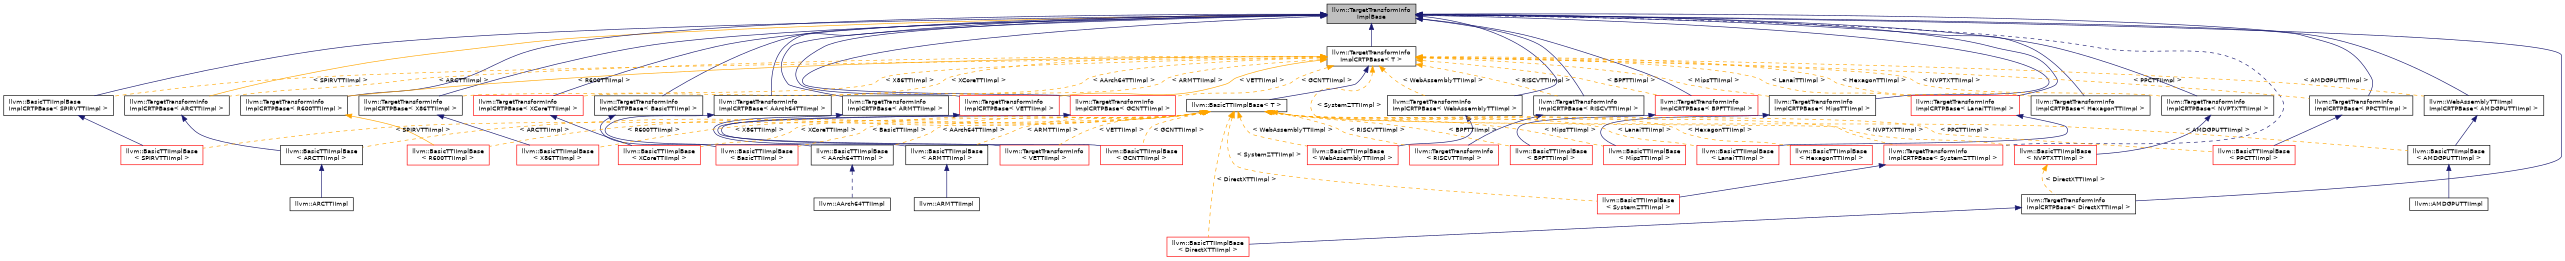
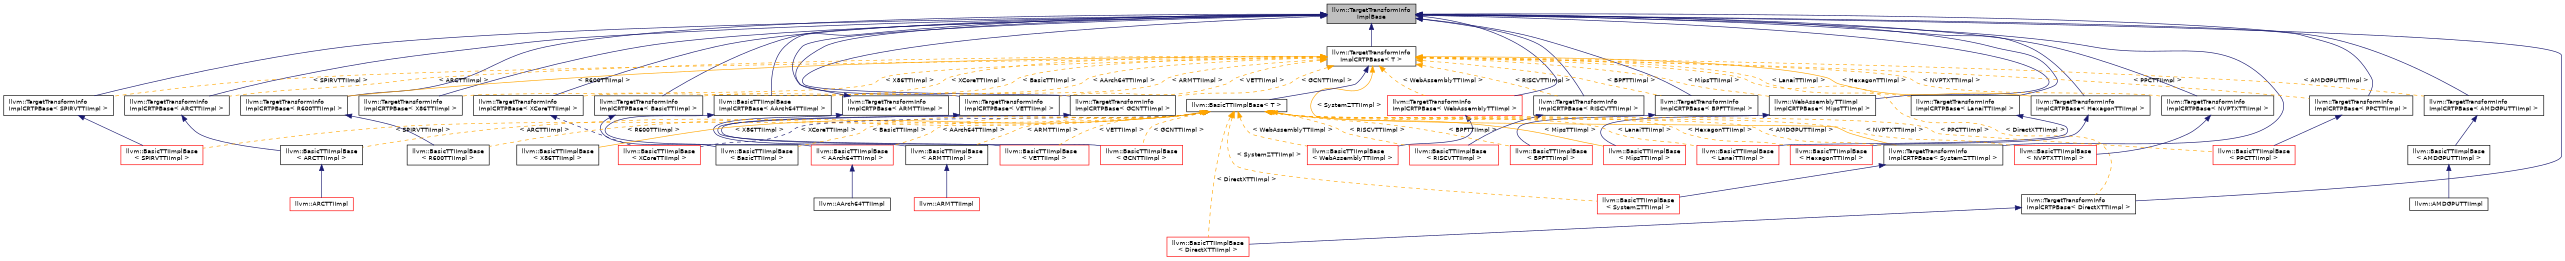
edge "llvm::TargetTransformInfo ImplCRTPBase< ARMTTIImpl >" -> "llvm::TargetTransformInfo ImplBase": reversed
edge "llvm::TargetTransformInfo ImplCRTPBase< ARCTTIImpl >" -> "llvm::TargetTransformInfo ImplBase": color orange -> midnightblue
edge "llvm::TargetTransformInfo ImplCRTPBase< SystemZTTIImpl >" -> "llvm::TargetTransformInfo ImplBase": style dashed -> solid
edge "llvm::TargetTransformInfo ImplCRTPBase< HexagonTTIImpl >" -> "llvm::TargetTransformInfo ImplCRTPBase< T >": style dashed -> solid
edge "llvm::TargetTransformInfo ImplCRTPBase< BasicTTIImpl >" -> "llvm::TargetTransformInfo ImplCRTPBase< T >": added, label "< BasicTTIImpl >"
edge "llvm::TargetTransformInfo ImplCRTPBase< VETTIImpl >" -> "llvm::TargetTransformInfo ImplCRTPBase< T >": style solid -> dashed
node "llvm::BasicTTIImplBase ImplCRTPBase< SPIRVTTIImpl >": label "llvm::BasicTTIImplBase ImplCRTPBase< SPIRVTTIImpl >" -> "llvm::TargetTransformInfo ImplCRTPBase< SPIRVTTIImpl >"
node "llvm::TargetTransformInfo ImplCRTPBase< XCoreTTIImpl >": color red -> black
node "llvm::TargetTransformInfo ImplCRTPBase< AArch64TTIImpl >": label "llvm::TargetTransformInfo ImplCRTPBase< AArch64TTIImpl >" -> "llvm::BasicTTIImplBase ImplCRTPBase< AArch64TTIImpl >"
node "llvm::TargetTransformInfo ImplCRTPBase< VETTIImpl >": color red -> black
node "llvm::TargetTransformInfo ImplCRTPBase< GCNTTIImpl >": color red -> black
node "llvm::TargetTransformInfo ImplCRTPBase< WebAssemblyTTIImpl >": color black -> red
node "llvm::TargetTransformInfo ImplCRTPBase< BPFTTIImpl >": color red -> black
node "llvm::TargetTransformInfo ImplCRTPBase< MipsTTIImpl >": label "llvm::TargetTransformInfo ImplCRTPBase< MipsTTIImpl >" -> "llvm::WebAssemblyTTIImpl ImplCRTPBase< MipsTTIImpl >"
node "llvm::TargetTransformInfo ImplCRTPBase< LanaiTTIImpl >": color red -> black
node "llvm::WebAssemblyTTIImpl ImplCRTPBase< AMDGPUTTIImpl >": label "llvm::WebAssemblyTTIImpl ImplCRTPBase< AMDGPUTTIImpl >" -> "llvm::TargetTransformInfo ImplCRTPBase< AMDGPUTTIImpl >"
edge "llvm::BasicTTIImplBase < XCoreTTIImpl >" -> "llvm::BasicTTIImplBase< T >": color orange -> midnightblue
edge "llvm::BasicTTIImplBase < X86TTIImpl >" -> "llvm::BasicTTIImplBase< T >": style dashed -> solid
edge "llvm::BasicTTIImplBase < R600TTIImpl >" -> "llvm::TargetTransformInfo ImplCRTPBase< R600TTIImpl >": color orange -> midnightblue
edge "llvm::TargetTransformInfo ImplCRTPBase< SystemZTTIImpl >" -> "llvm::TargetTransformInfo ImplCRTPBase< T >": style dashed -> solid
edge "llvm::BasicTTIImplBase < AMDGPUTTIImpl >" -> "llvm::BasicTTIImplBase< T >": now "llvm::TargetTransformInfo ImplCRTPBase< SystemZTTIImpl >" -> "llvm::BasicTTIImplBase< T >"
edge "llvm::BasicTTIImplBase < MipsTTIImpl >" -> "llvm::BasicTTIImplBase< T >": style dashed -> solid
edge "llvm::BasicTTIImplBase < X86TTIImpl >" -> "llvm::TargetTransformInfo ImplCRTPBase< X86TTIImpl >": removed
edge "llvm::BasicTTIImplBase < XCoreTTIImpl >" -> "llvm::TargetTransformInfo ImplCRTPBase< XCoreTTIImpl >": style solid -> dashed
edge "llvm::BasicTTIImplBase < HexagonTTIImpl >" -> "llvm::TargetTransformInfo ImplCRTPBase< HexagonTTIImpl >": added
node "llvm::BasicTTIImplBase < R600TTIImpl >": color red -> black
node "llvm::BasicTTIImplBase < X86TTIImpl >": color red -> black
node "llvm::BasicTTIImplBase < BasicTTIImpl >": color red -> black
node "llvm::BasicTTIImplBase < AArch64TTIImpl >": color black -> red
node "llvm::TargetTransformInfo < VETTIImpl >": label "llvm::TargetTransformInfo < VETTIImpl >" -> "llvm::BasicTTIImplBase < VETTIImpl >"
node "llvm::TargetTransformInfo < RISCVTTIImpl >": label "llvm::TargetTransformInfo < RISCVTTIImpl >" -> "llvm::BasicTTIImplBase < RISCVTTIImpl >"
node "llvm::TargetTransformInfo ImplCRTPBase< SystemZTTIImpl >": color red -> black
edge "llvm::AArch64TTIImpl" -> "llvm::BasicTTIImplBase < AArch64TTIImpl >": style dashed -> solid
edge "llvm::TargetTransformInfo ImplCRTPBase< DirectXTTIImpl >" -> "llvm::BasicTTIImplBase < NVPTXTTIImpl >": now "llvm::TargetTransformInfo ImplCRTPBase< DirectXTTIImpl >" -> "llvm::TargetTransformInfo ImplCRTPBase< T >"
node "llvm::ARCTTIImpl": color black -> red
node "llvm::ARMTTIImpl": color black -> red
